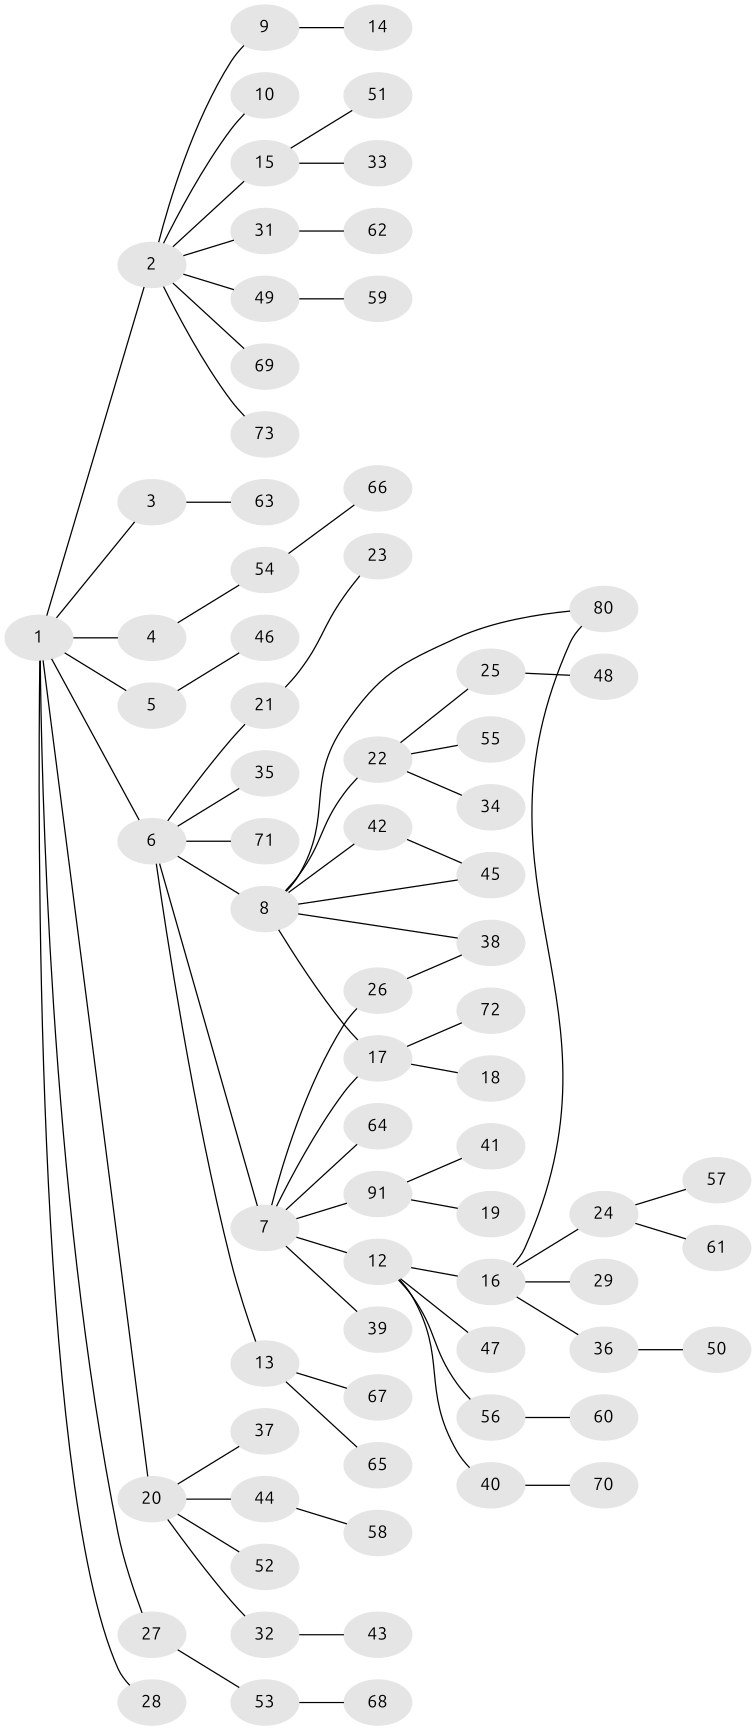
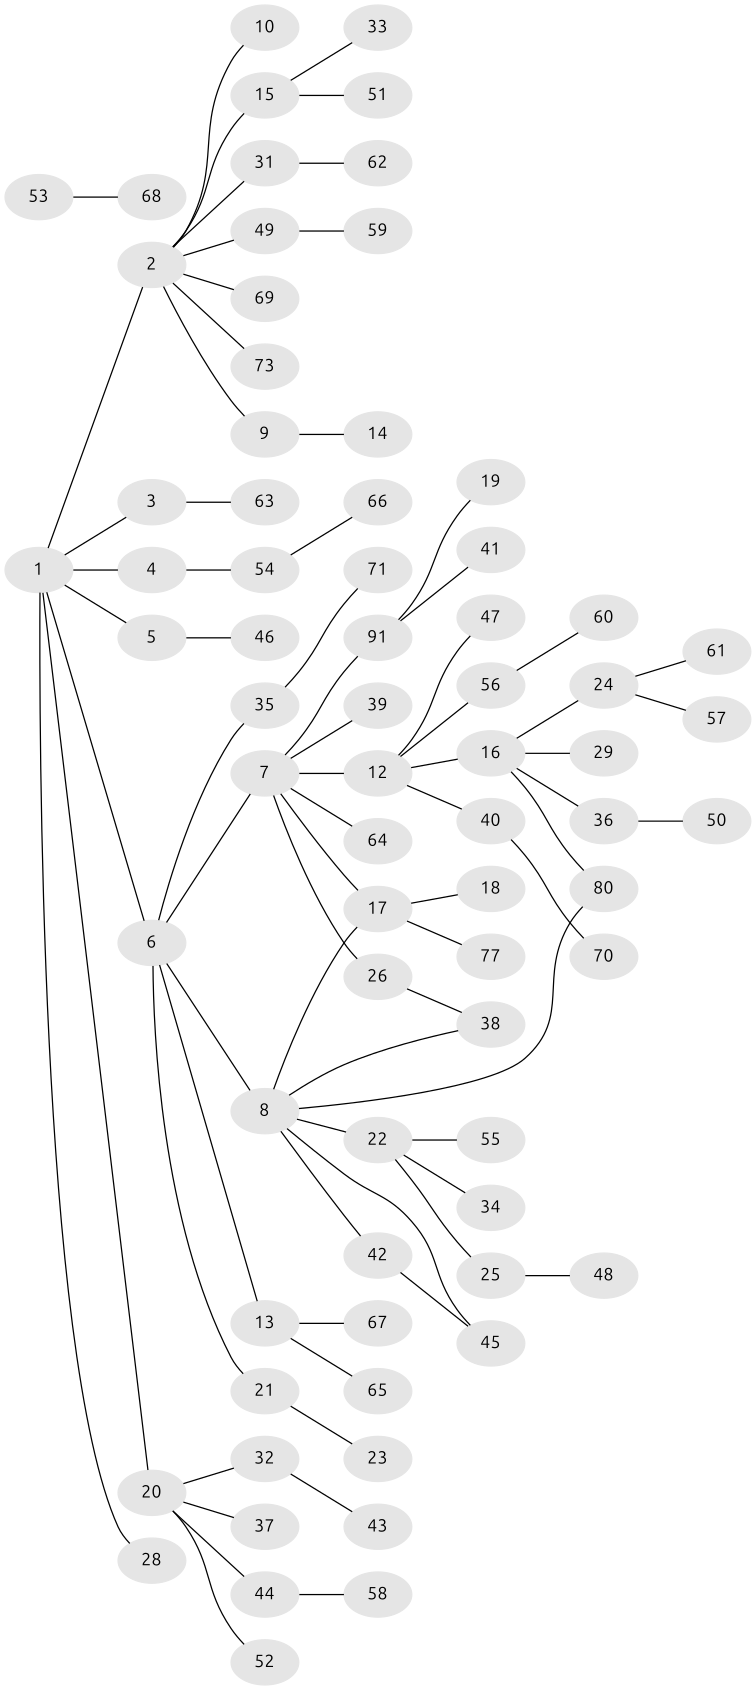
edge "6" -- "71": now "35" -- "71"
node "72": label "72" -> "77"
node "27": removed
